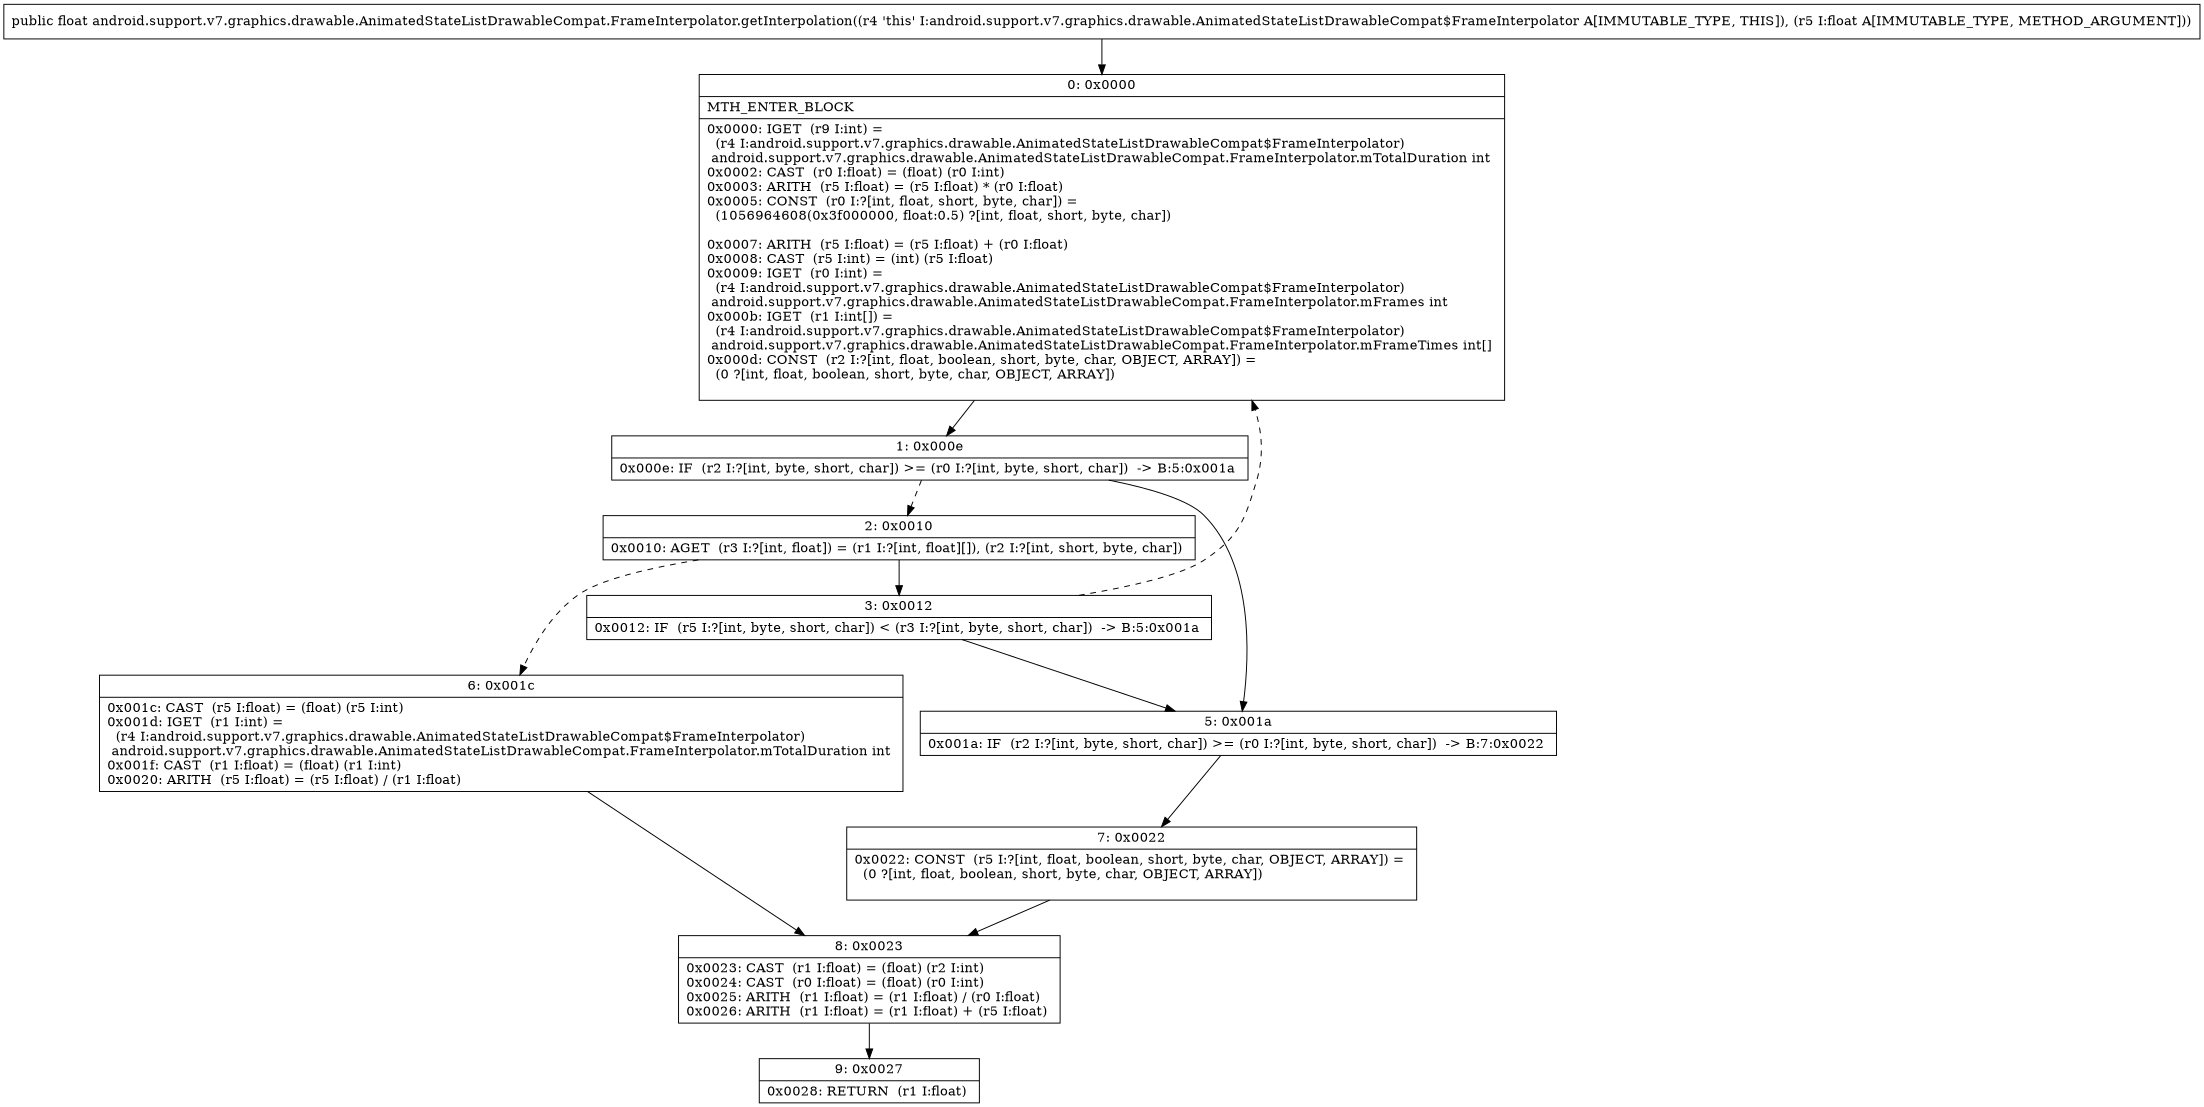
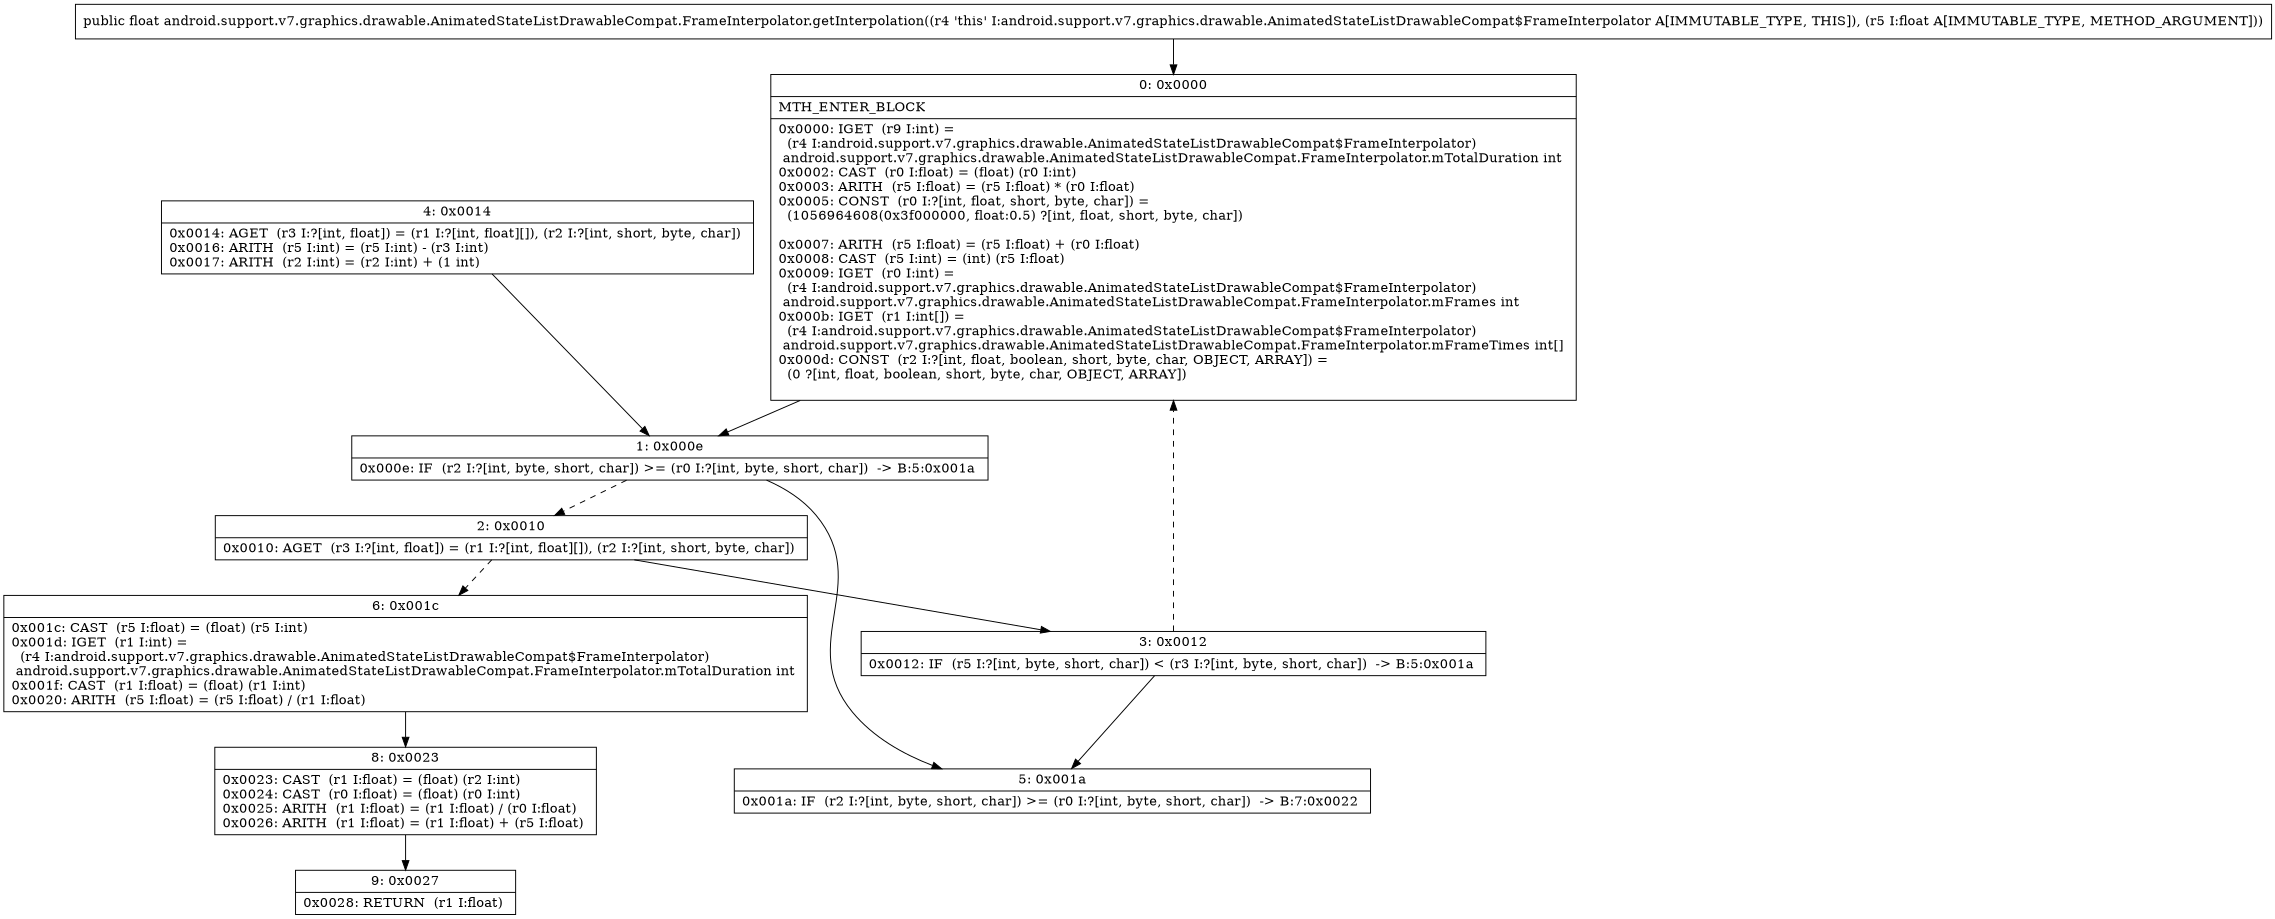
node "4: 0x0014": added
node "7: 0x0022": removed
